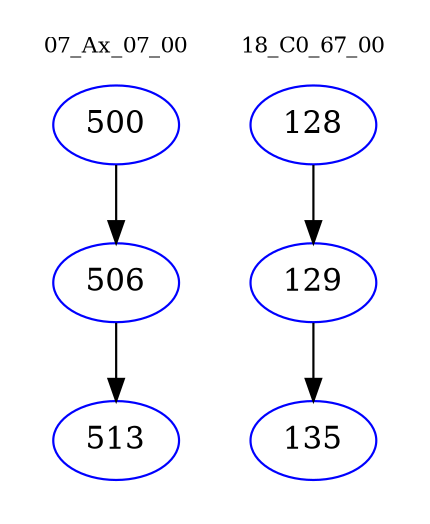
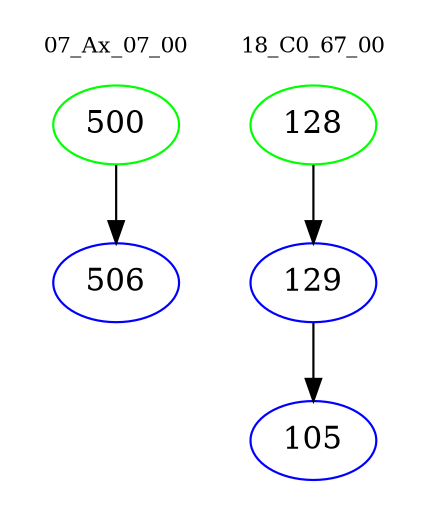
node "500": color blue -> green
node "128": color blue -> green
node "513": removed
node "135": label "135" -> "105"
